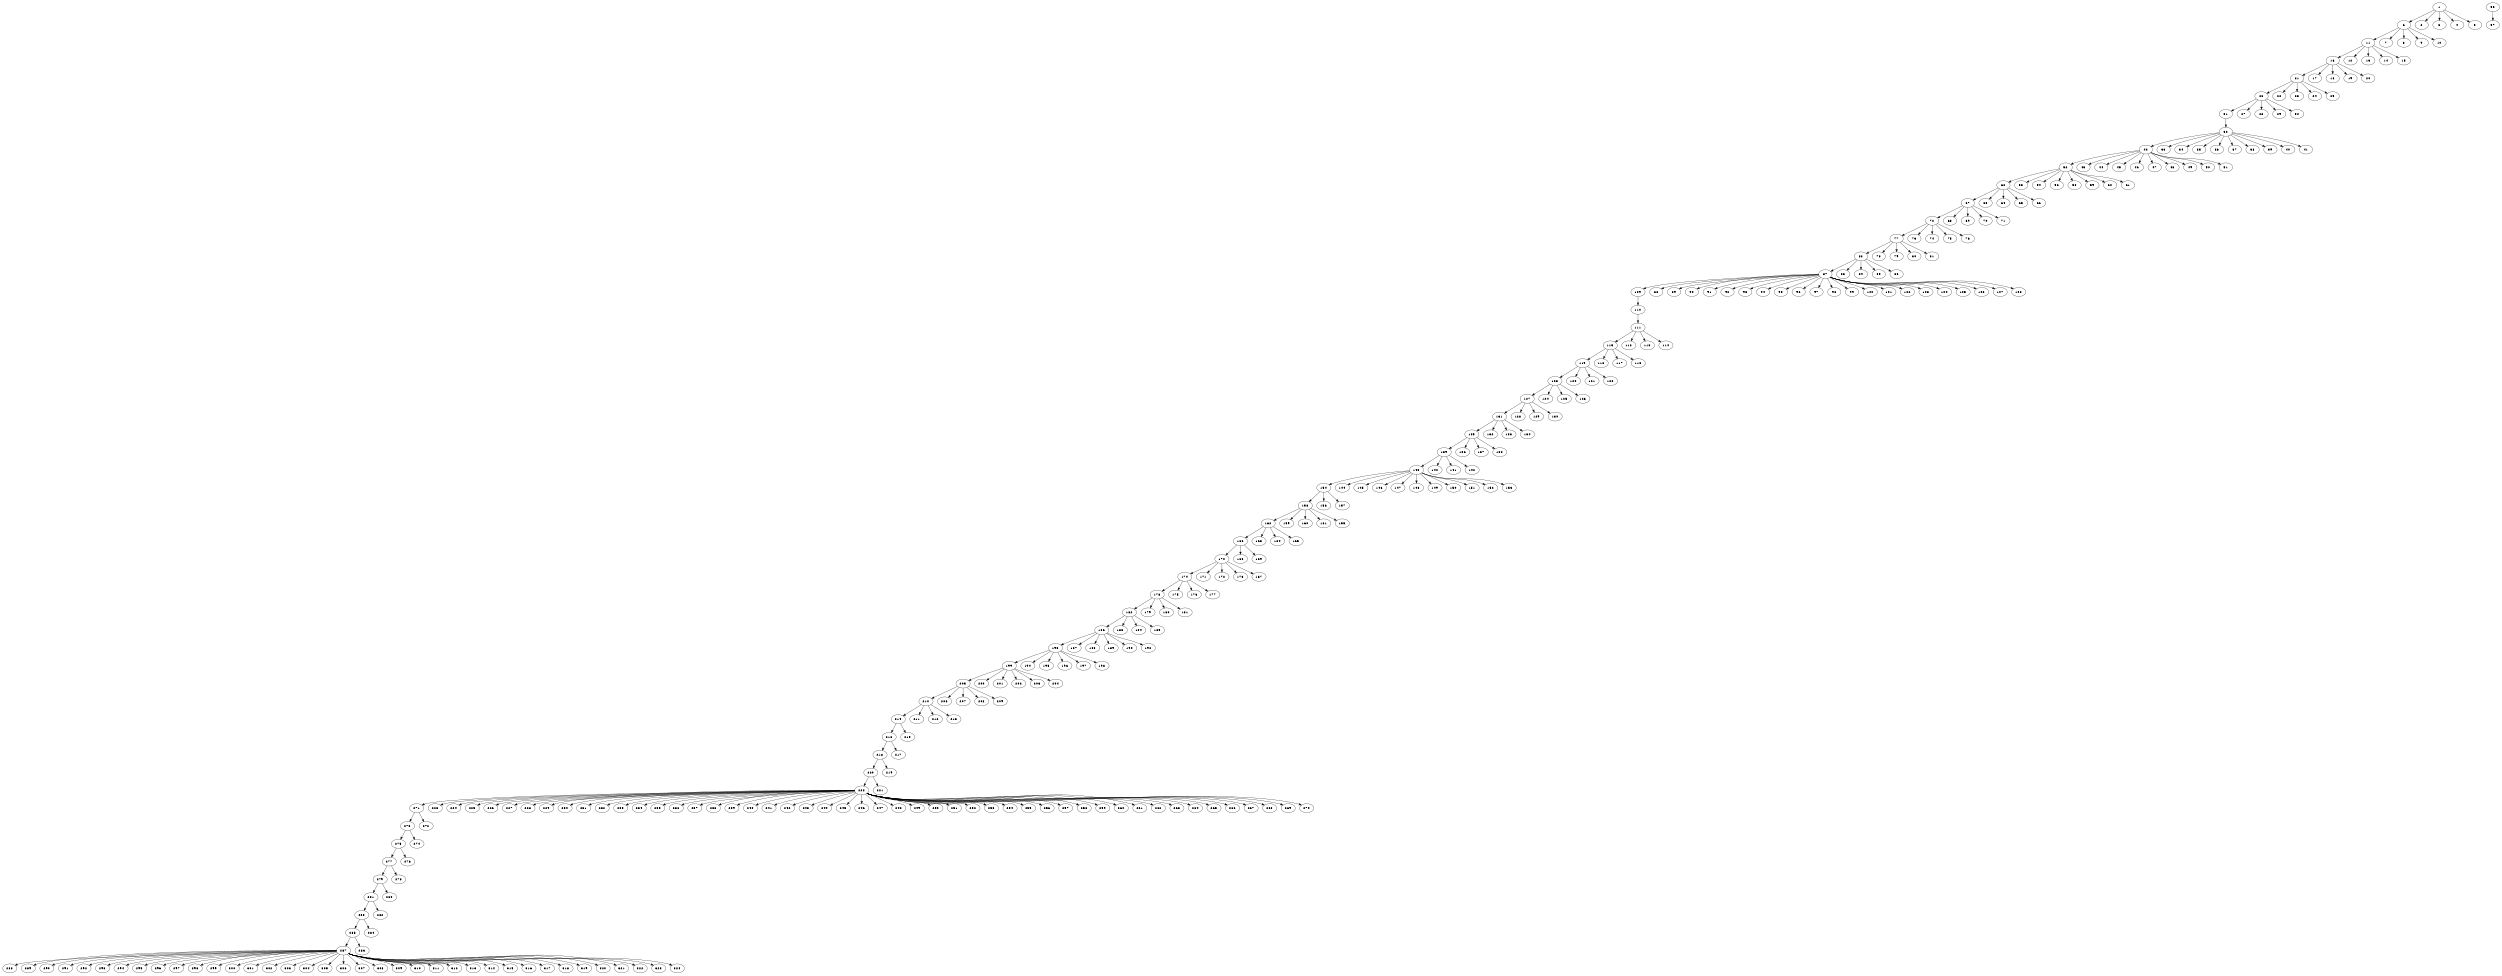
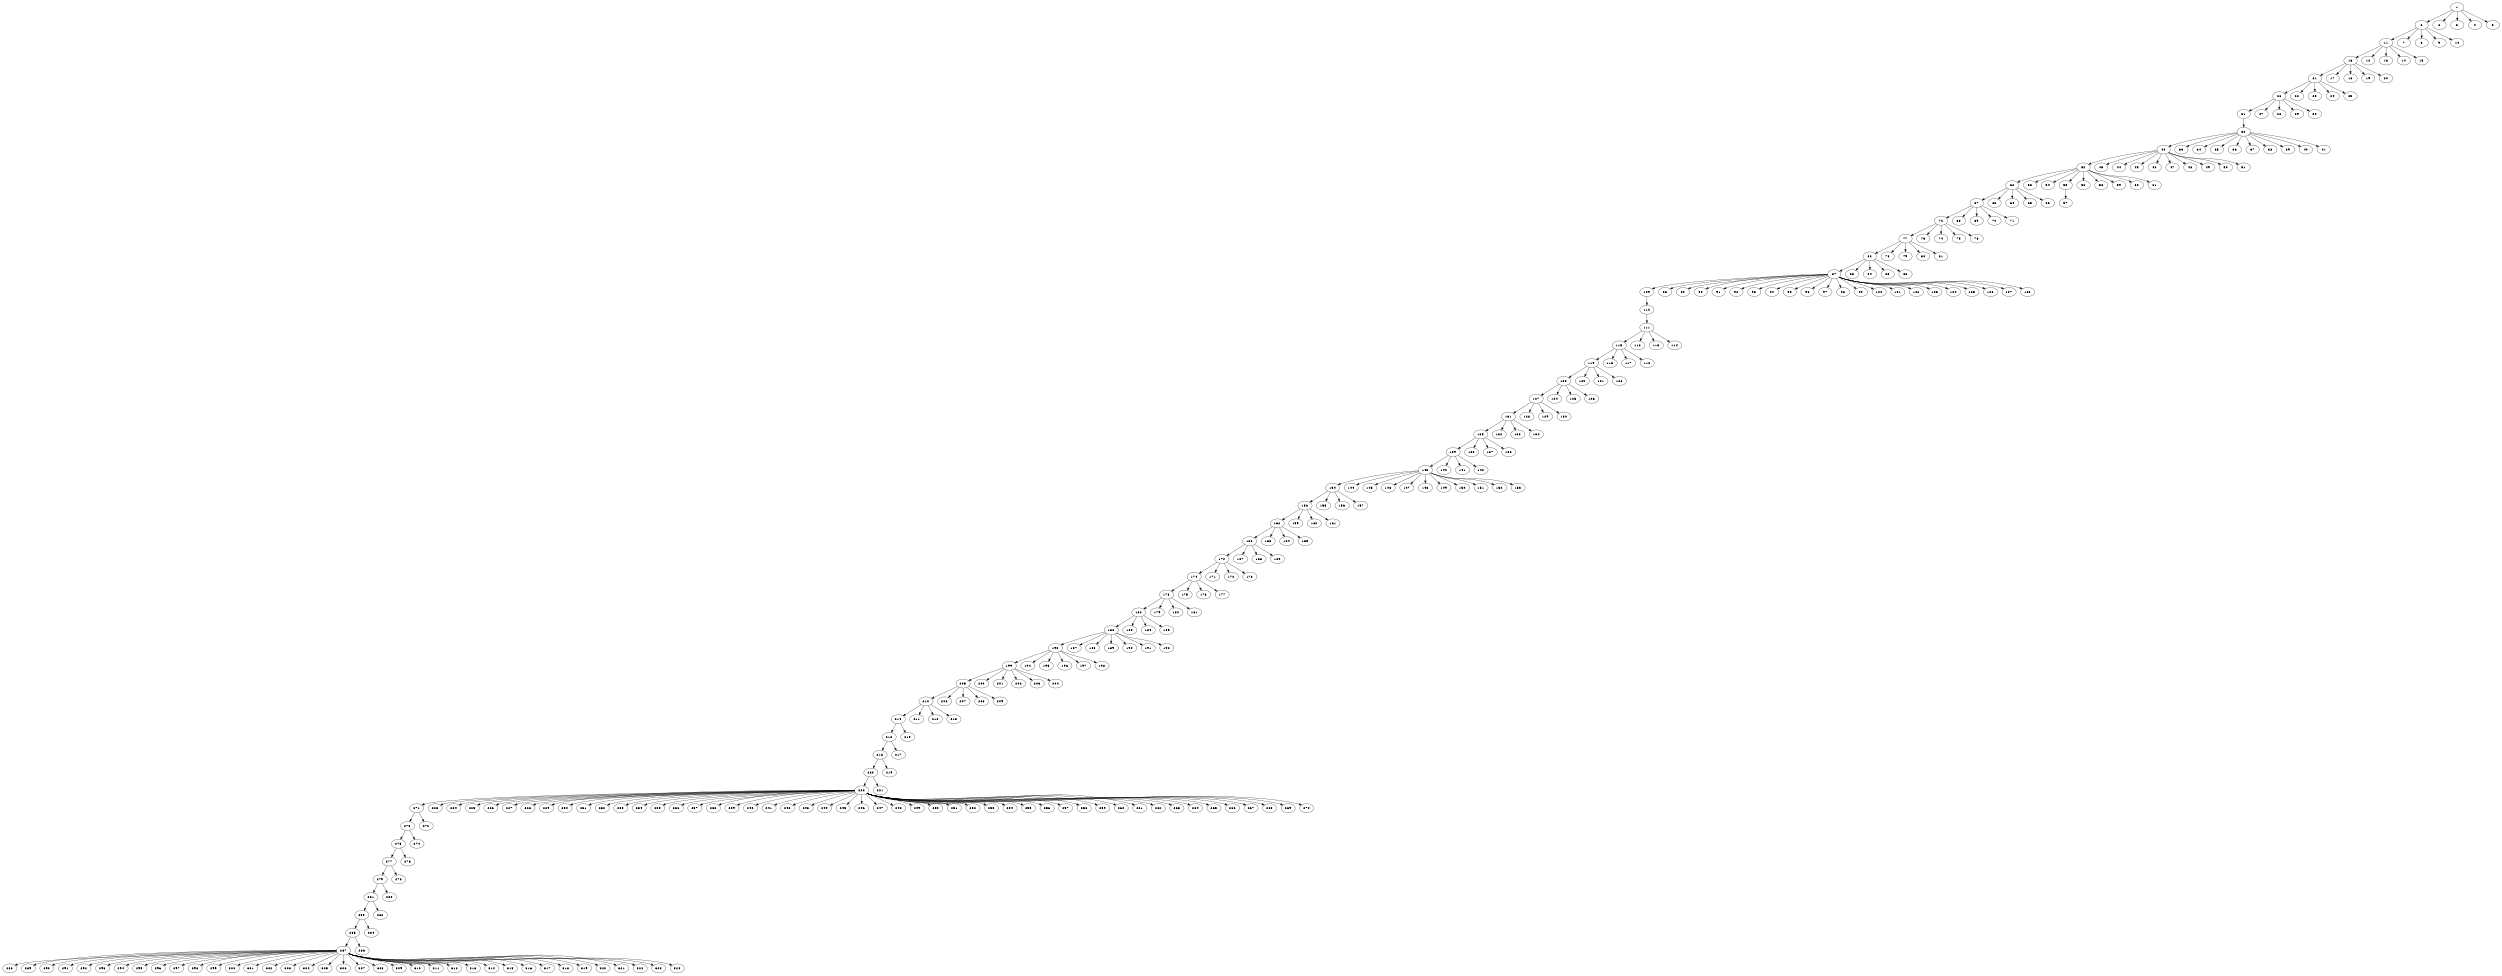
edge "52" -> "55": added
edge "158" -> "155": now "154" -> "155"
edge "170" -> "167": now "166" -> "167"
node "191": added
